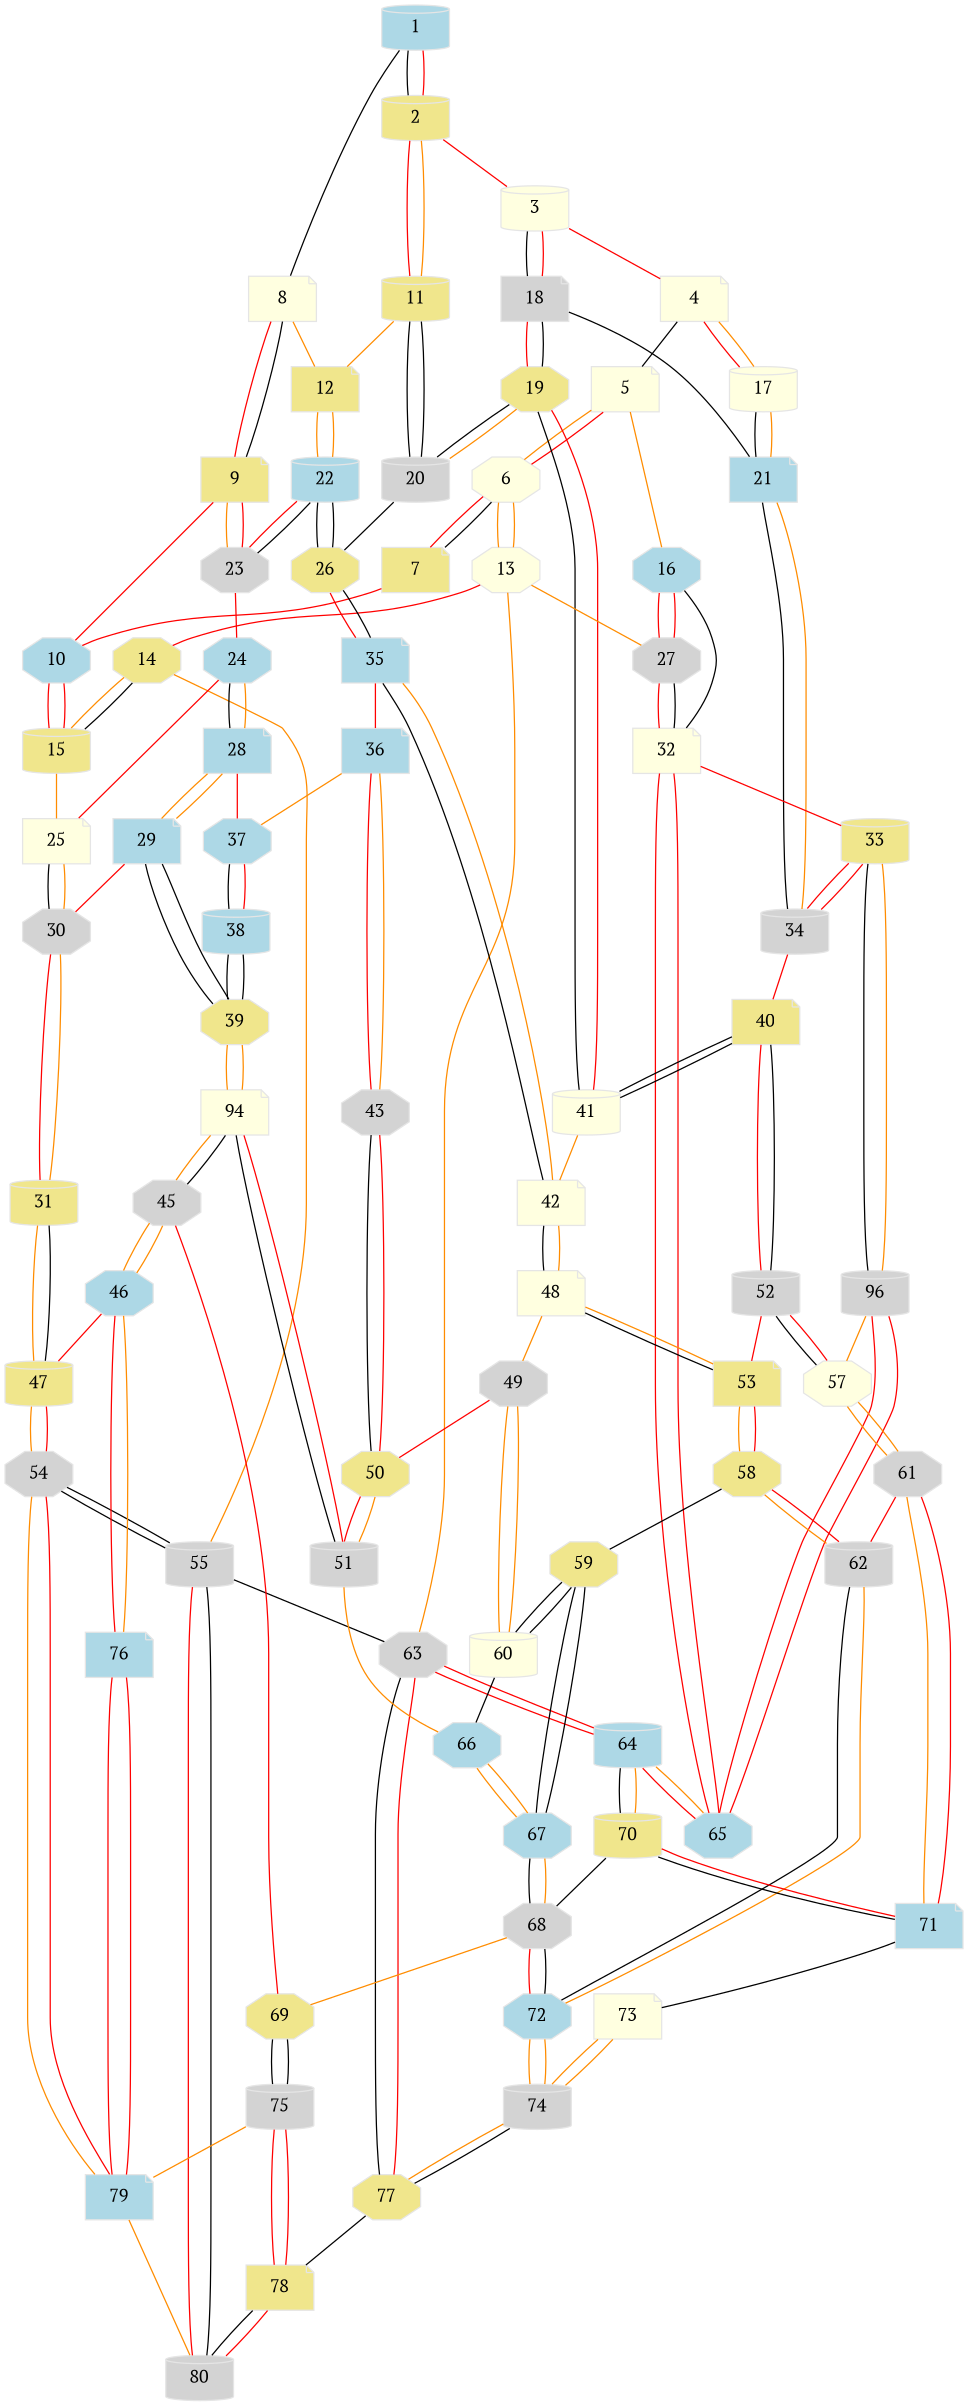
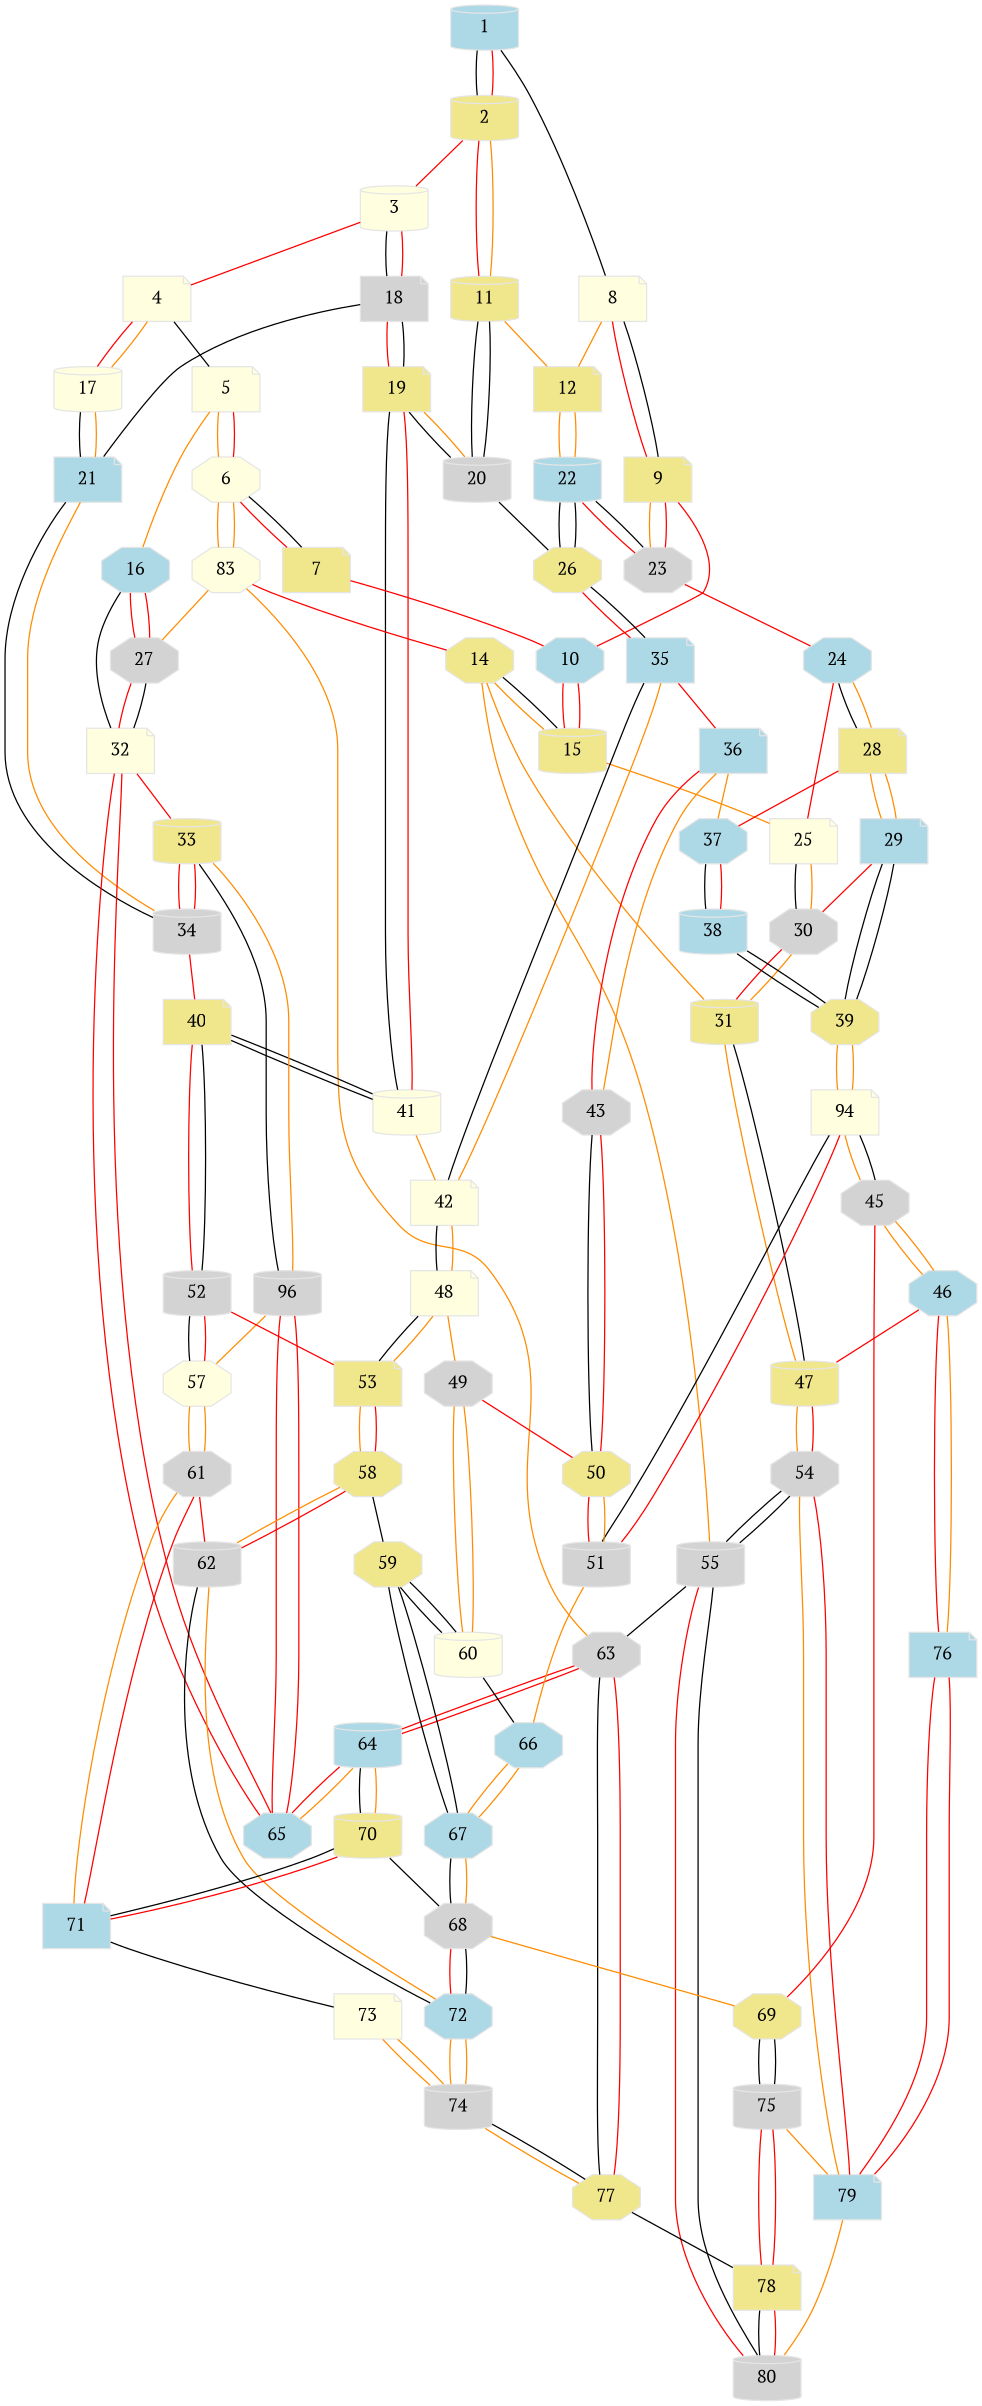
node "19": shape octagon -> note
node "13": label "13" -> "83"
node "28": fillcolor lightblue -> khaki
edge "14" -- "31": added
